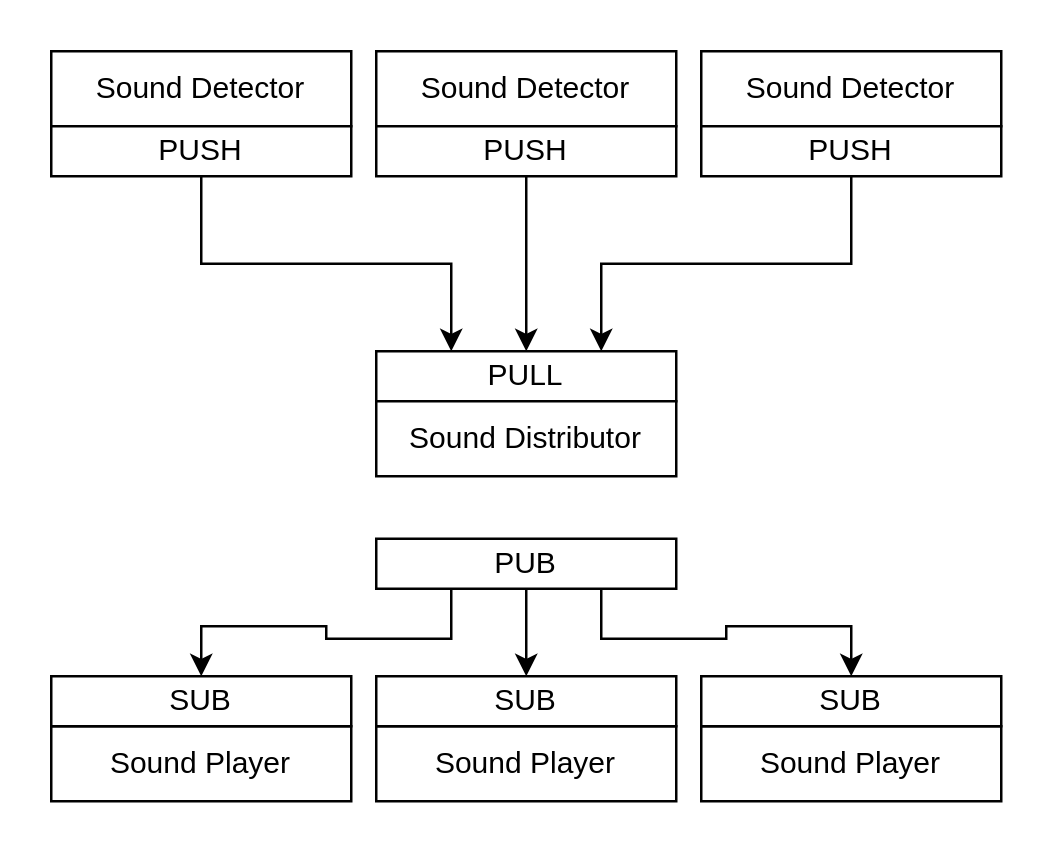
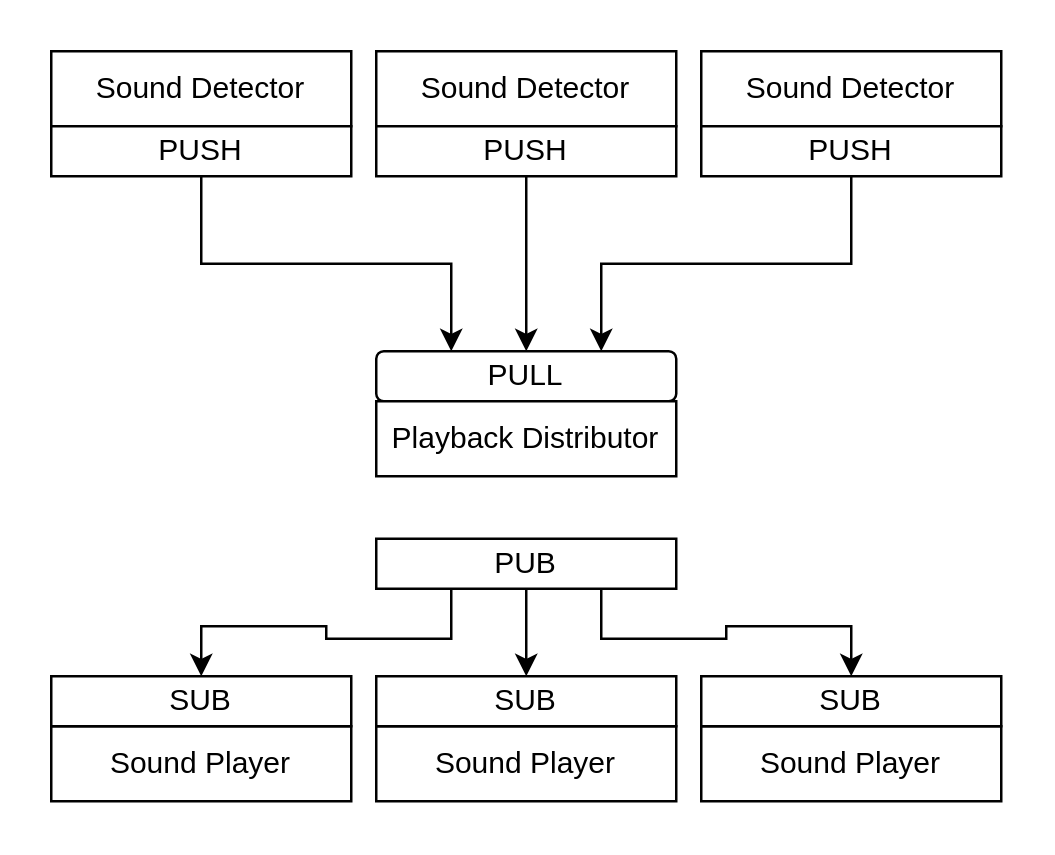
node "PULL": shape rectangle -> rounded rectangle
node "Sound Distributor": label "Sound Distributor" -> "Playback Distributor"
